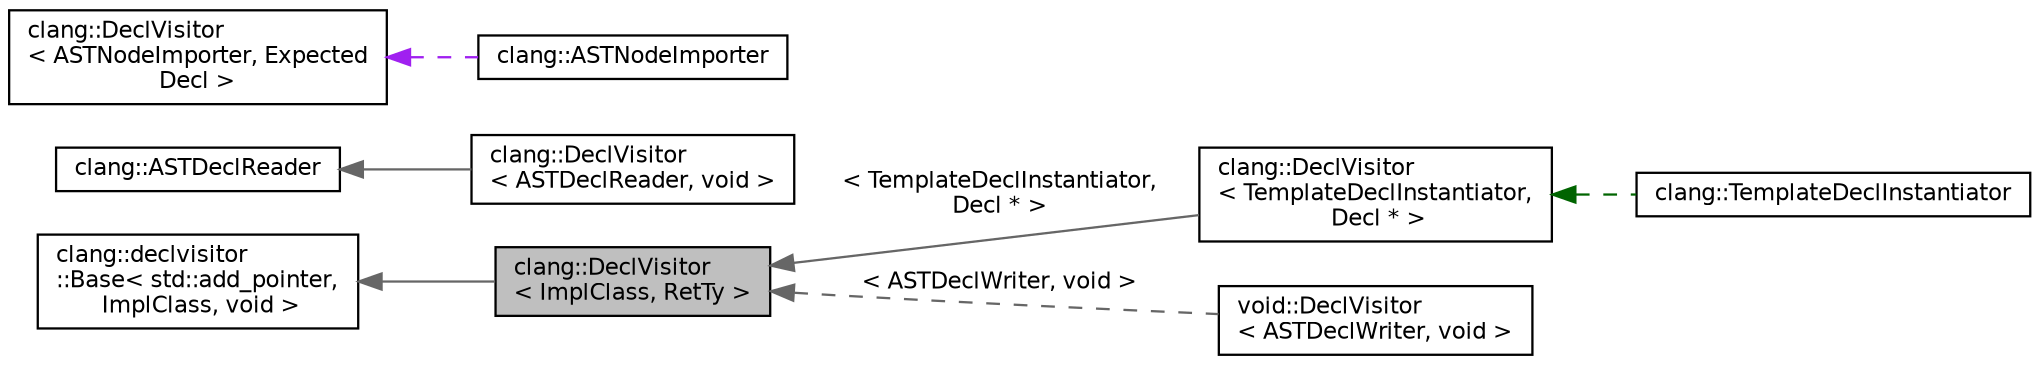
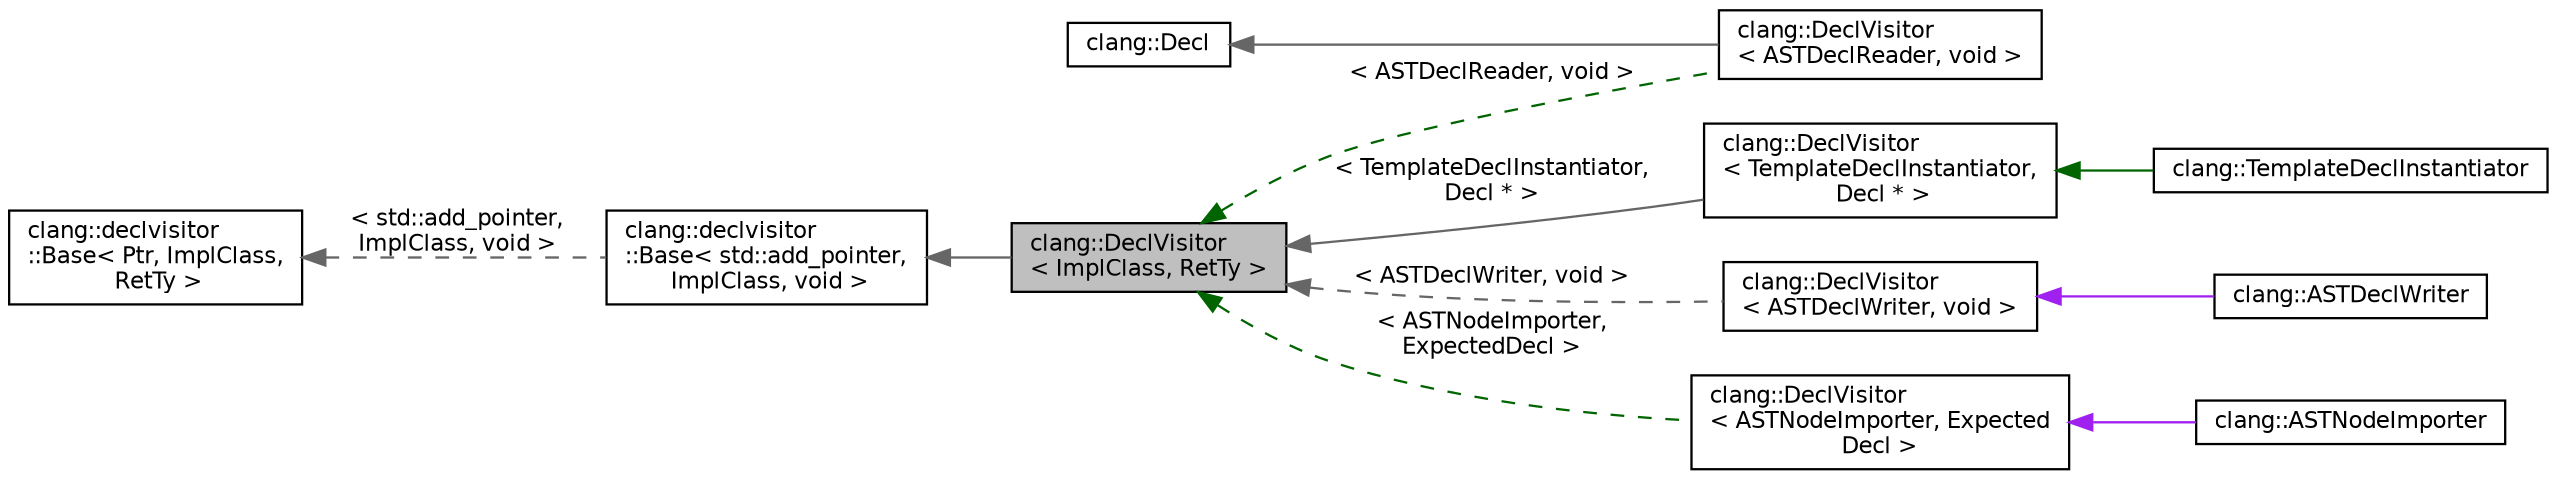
edge "clang::ASTNodeImporter" -> "clang::DeclVisitor < ASTNodeImporter, Expected Decl >": style dashed -> solid
edge "clang::DeclVisitor < ASTDeclReader, void >" -> "clang::DeclVisitor < ImplClass, RetTy >": added, label "< ASTDeclReader, void >"
node "clang::ASTDeclReader": label "clang::ASTDeclReader" -> "clang::Decl"
edge "clang::TemplateDeclInstantiator" -> "clang::DeclVisitor < TemplateDeclInstantiator, Decl * >": style dashed -> solid
node "clang::declvisitor ::Base< Ptr, ImplClass, RetTy >": added
node "clang::ASTDeclWriter": added
node "void::DeclVisitor < ASTDeclWriter, void >": label "void::DeclVisitor < ASTDeclWriter, void >" -> "clang::DeclVisitor < ASTDeclWriter, void >"
edge "clang::DeclVisitor < ASTNodeImporter, Expected Decl >" -> "clang::DeclVisitor < ImplClass, RetTy >": added, label "< ASTNodeImporter, ExpectedDecl >"
